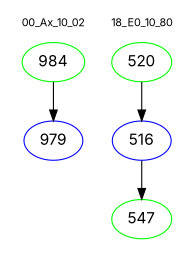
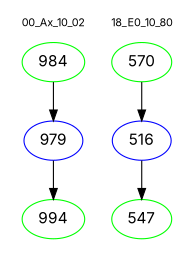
node "520": label "520" -> "570"
node "994": added
